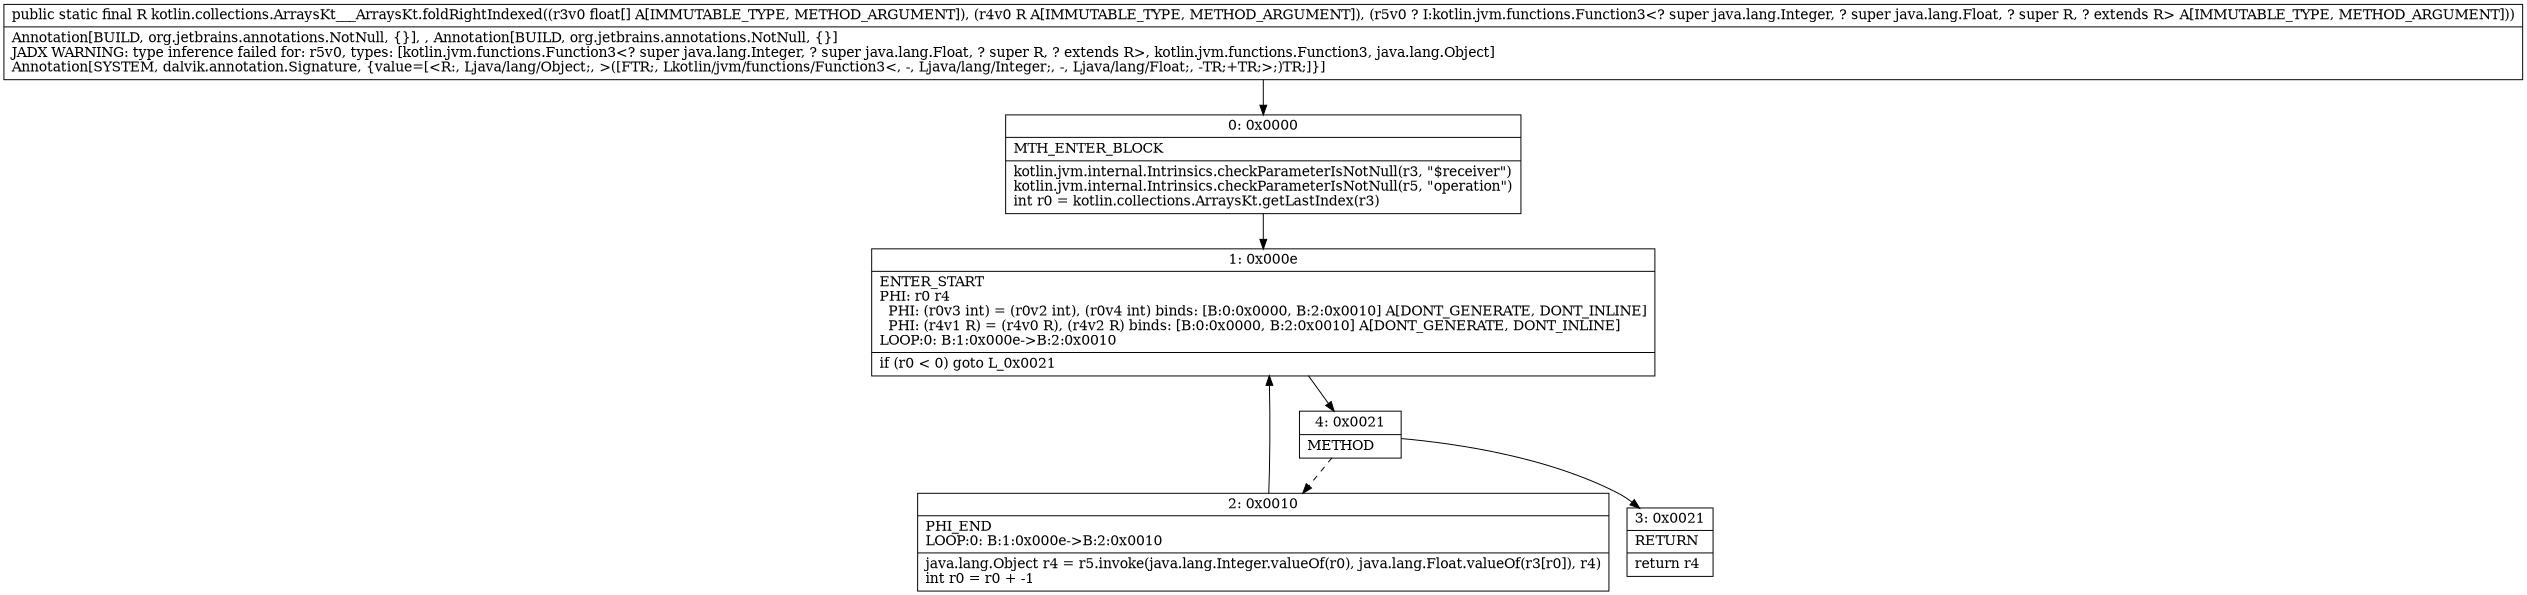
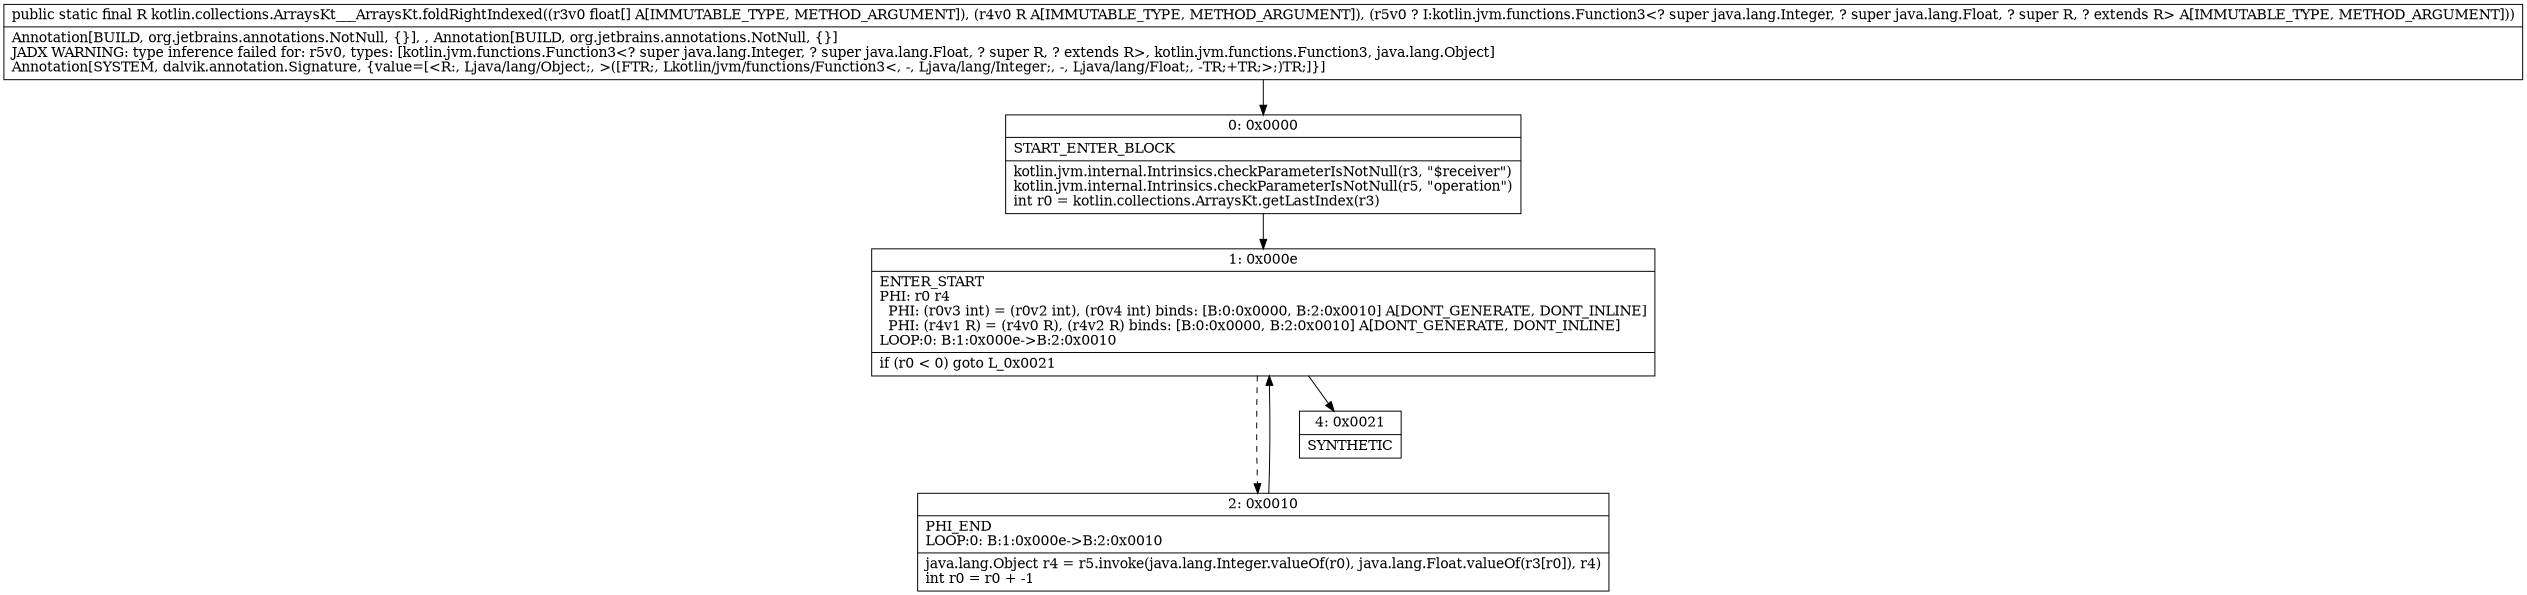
node "0: 0x0000": text "MTH_ENTER_BLOCK" -> "START_ENTER_BLOCK"
node "4: 0x0021": text "METHOD" -> "SYNTHETIC"
edge "4: 0x0021" -> "2: 0x0010": now "1: 0x000e" -> "2: 0x0010"
node "3: 0x0021": removed
